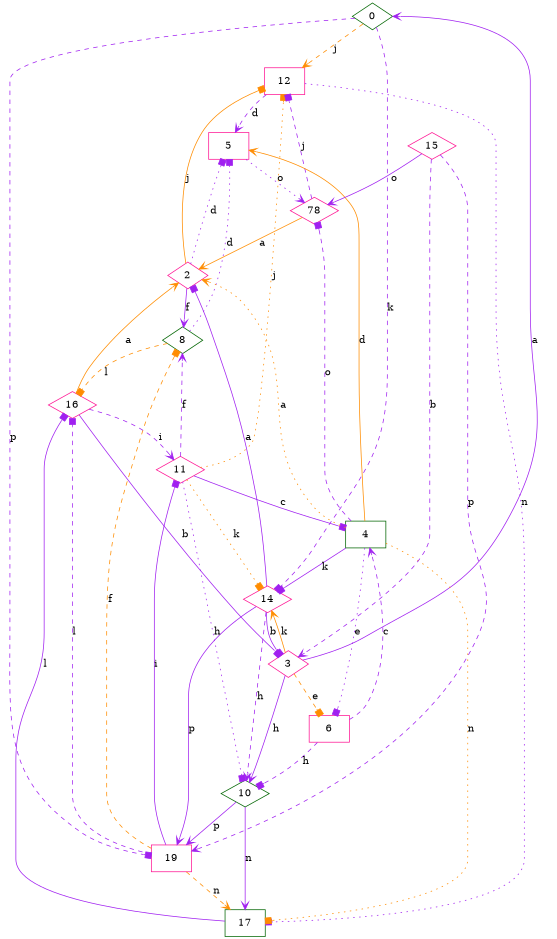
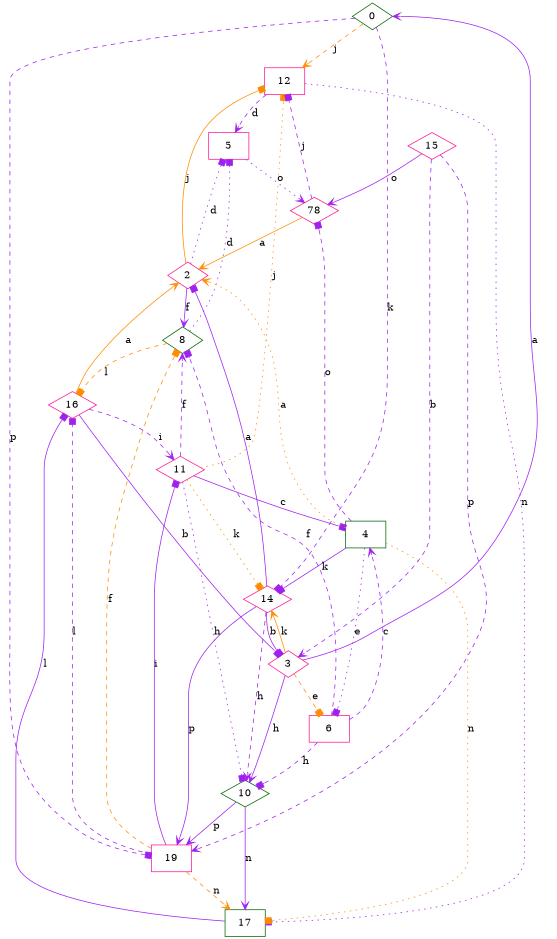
edge "4" -> "5": removed, label "d"
edge "6" -> "8": added, label "f"
